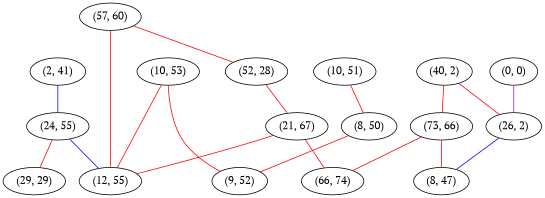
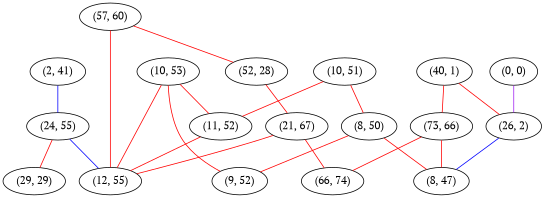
node "(40, 2)": label "(40, 2)" -> "(40, 1)"
node "(11, 52)": added
edge "(8, 50)" -- "(8, 47)": added
